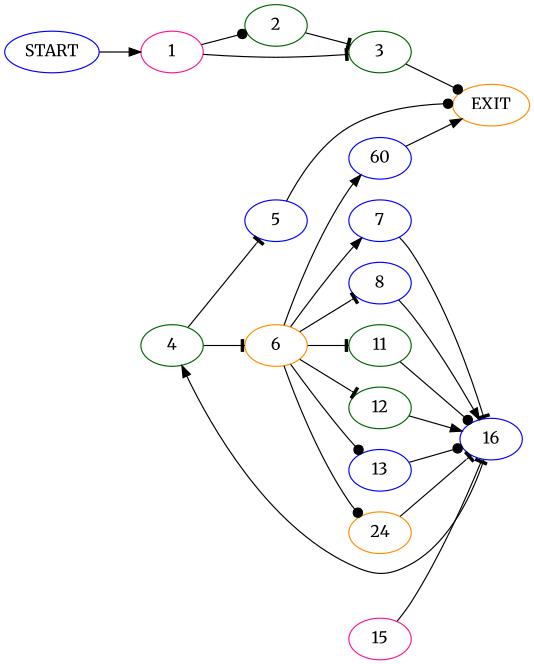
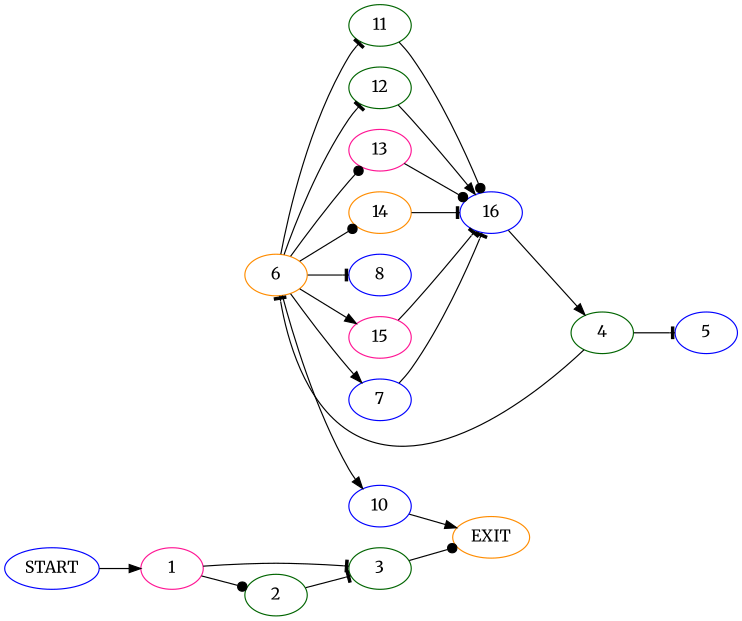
edge "5" -> "EXIT": removed
node "60": label "60" -> "10"
edge "6" -> "15": added
edge "8" -> "16": removed
node "13": color blue -> deeppink
node "24": label "24" -> "14"
